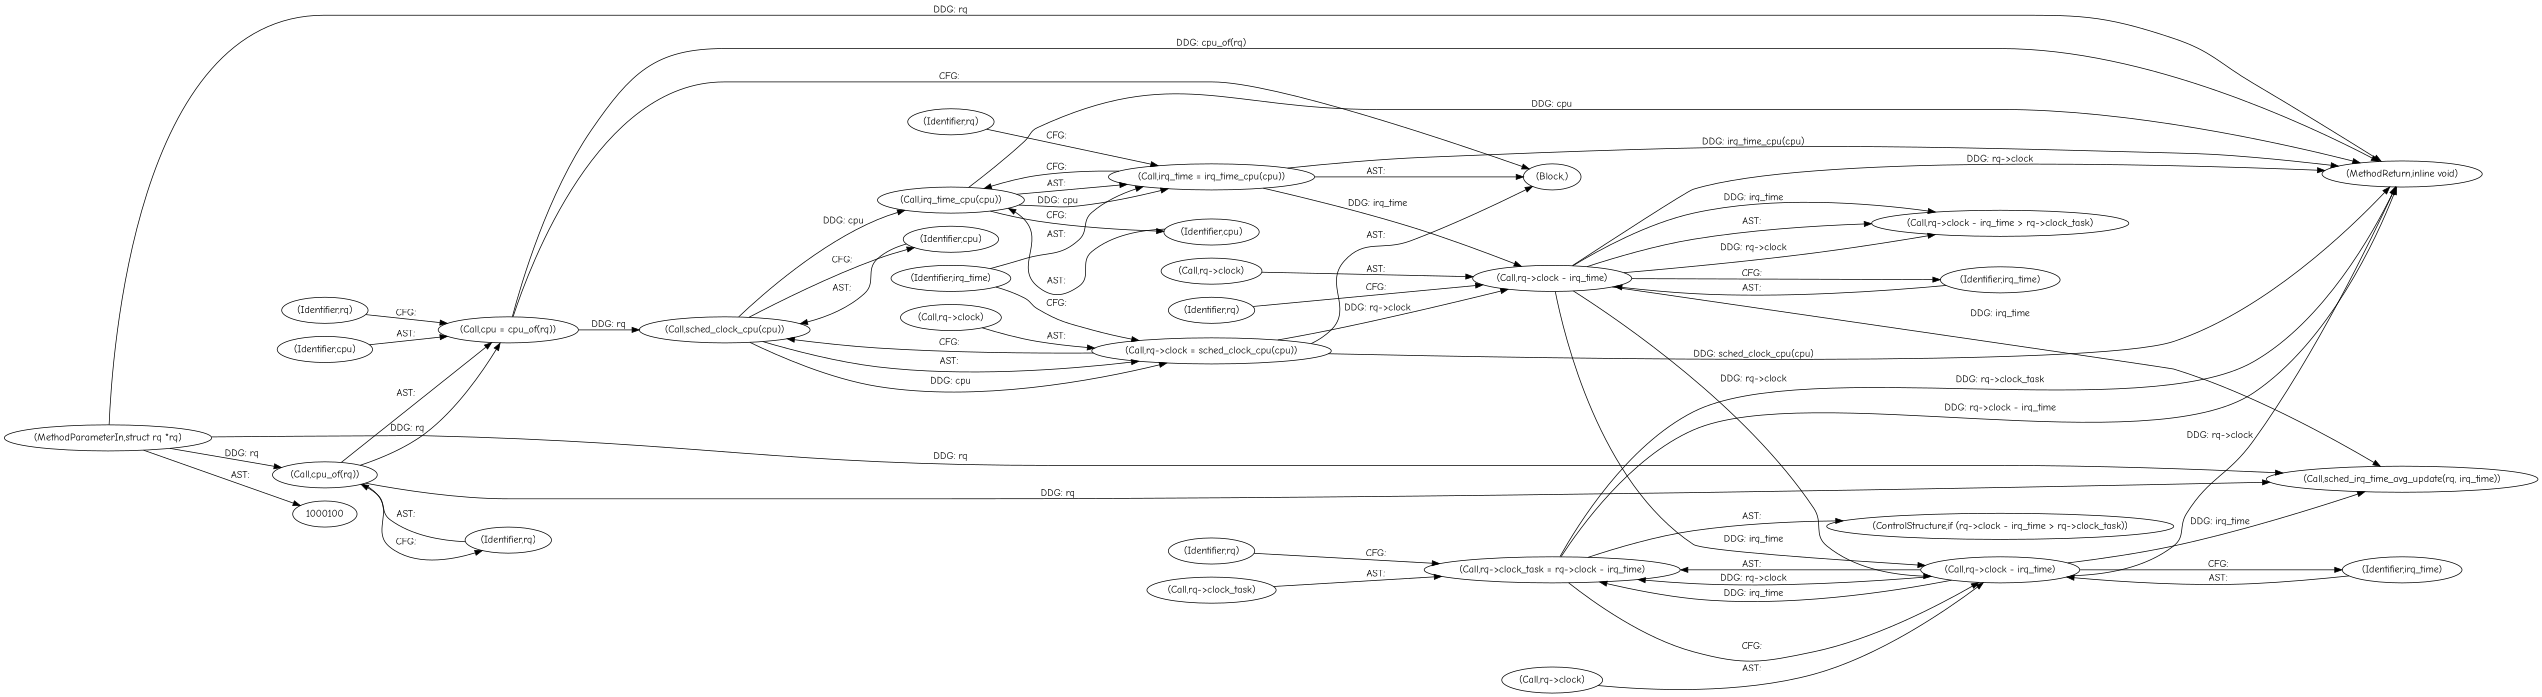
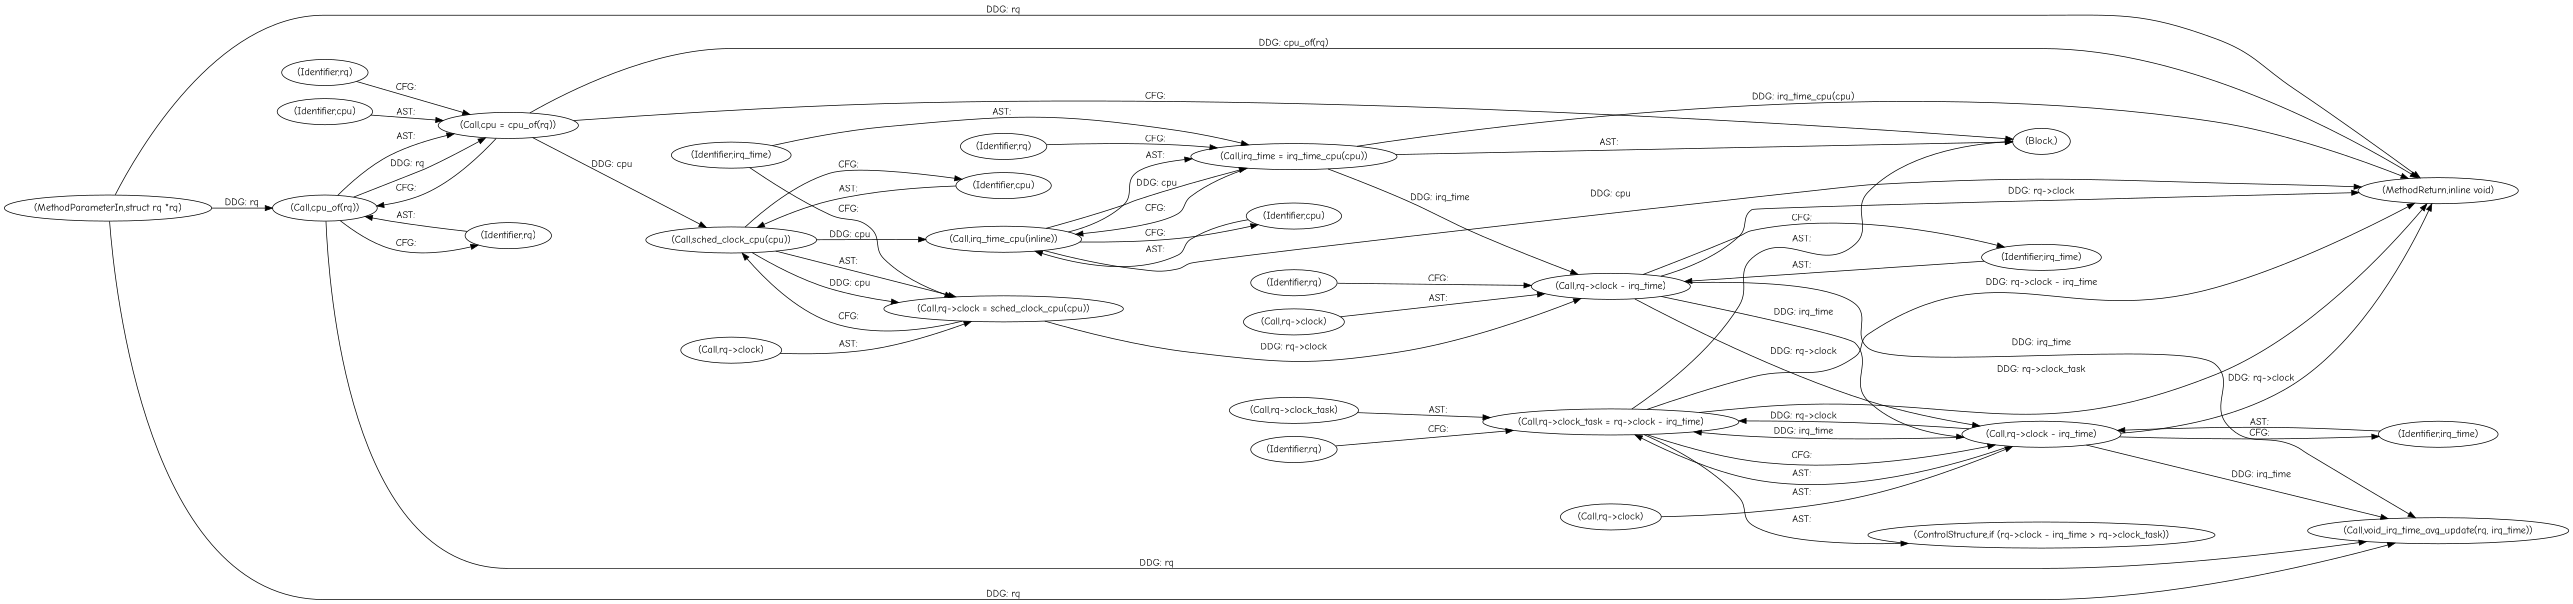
edge "(Call,cpu = cpu_of(rq))" -> "(Call,cpu_of(rq))": added, label "CFG:"
node "(Call,irq_time_cpu(cpu))": label "(Call,irq_time_cpu(cpu))" -> "(Call,irq_time_cpu(inline))"
node "(Call,rq->clock - irq_time > rq->clock_task)": removed
edge "(Call,rq->clock = sched_clock_cpu(cpu))" -> "(Block,)": now "(Call,rq->clock_task = rq->clock - irq_time)" -> "(Block,)"
edge "(Call,cpu = cpu_of(rq))" -> "(Call,sched_clock_cpu(cpu))": label "DDG: rq" -> "DDG: cpu"
edge "(Call,rq->clock = sched_clock_cpu(cpu))" -> "(MethodReturn,inline void)": removed, label "DDG: sched_clock_cpu(cpu)"
node "(Call,sched_irq_time_avg_update(rq, irq_time))": label "(Call,sched_irq_time_avg_update(rq, irq_time))" -> "(Call,void_irq_time_avg_update(rq, irq_time))"
node "1000100": removed
